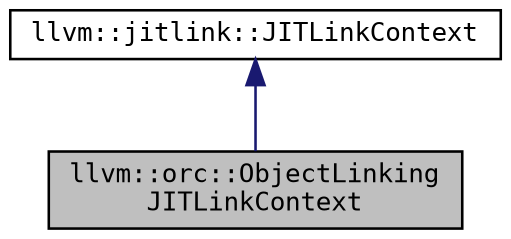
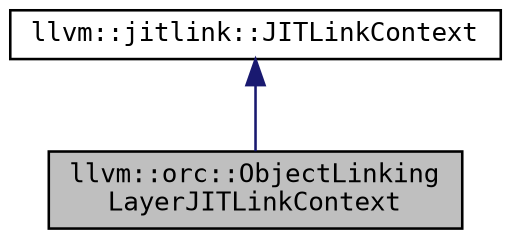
node "llvm::orc::ObjectLinking JITLinkContext": label "llvm::orc::ObjectLinking JITLinkContext" -> "llvm::orc::ObjectLinking LayerJITLinkContext"
